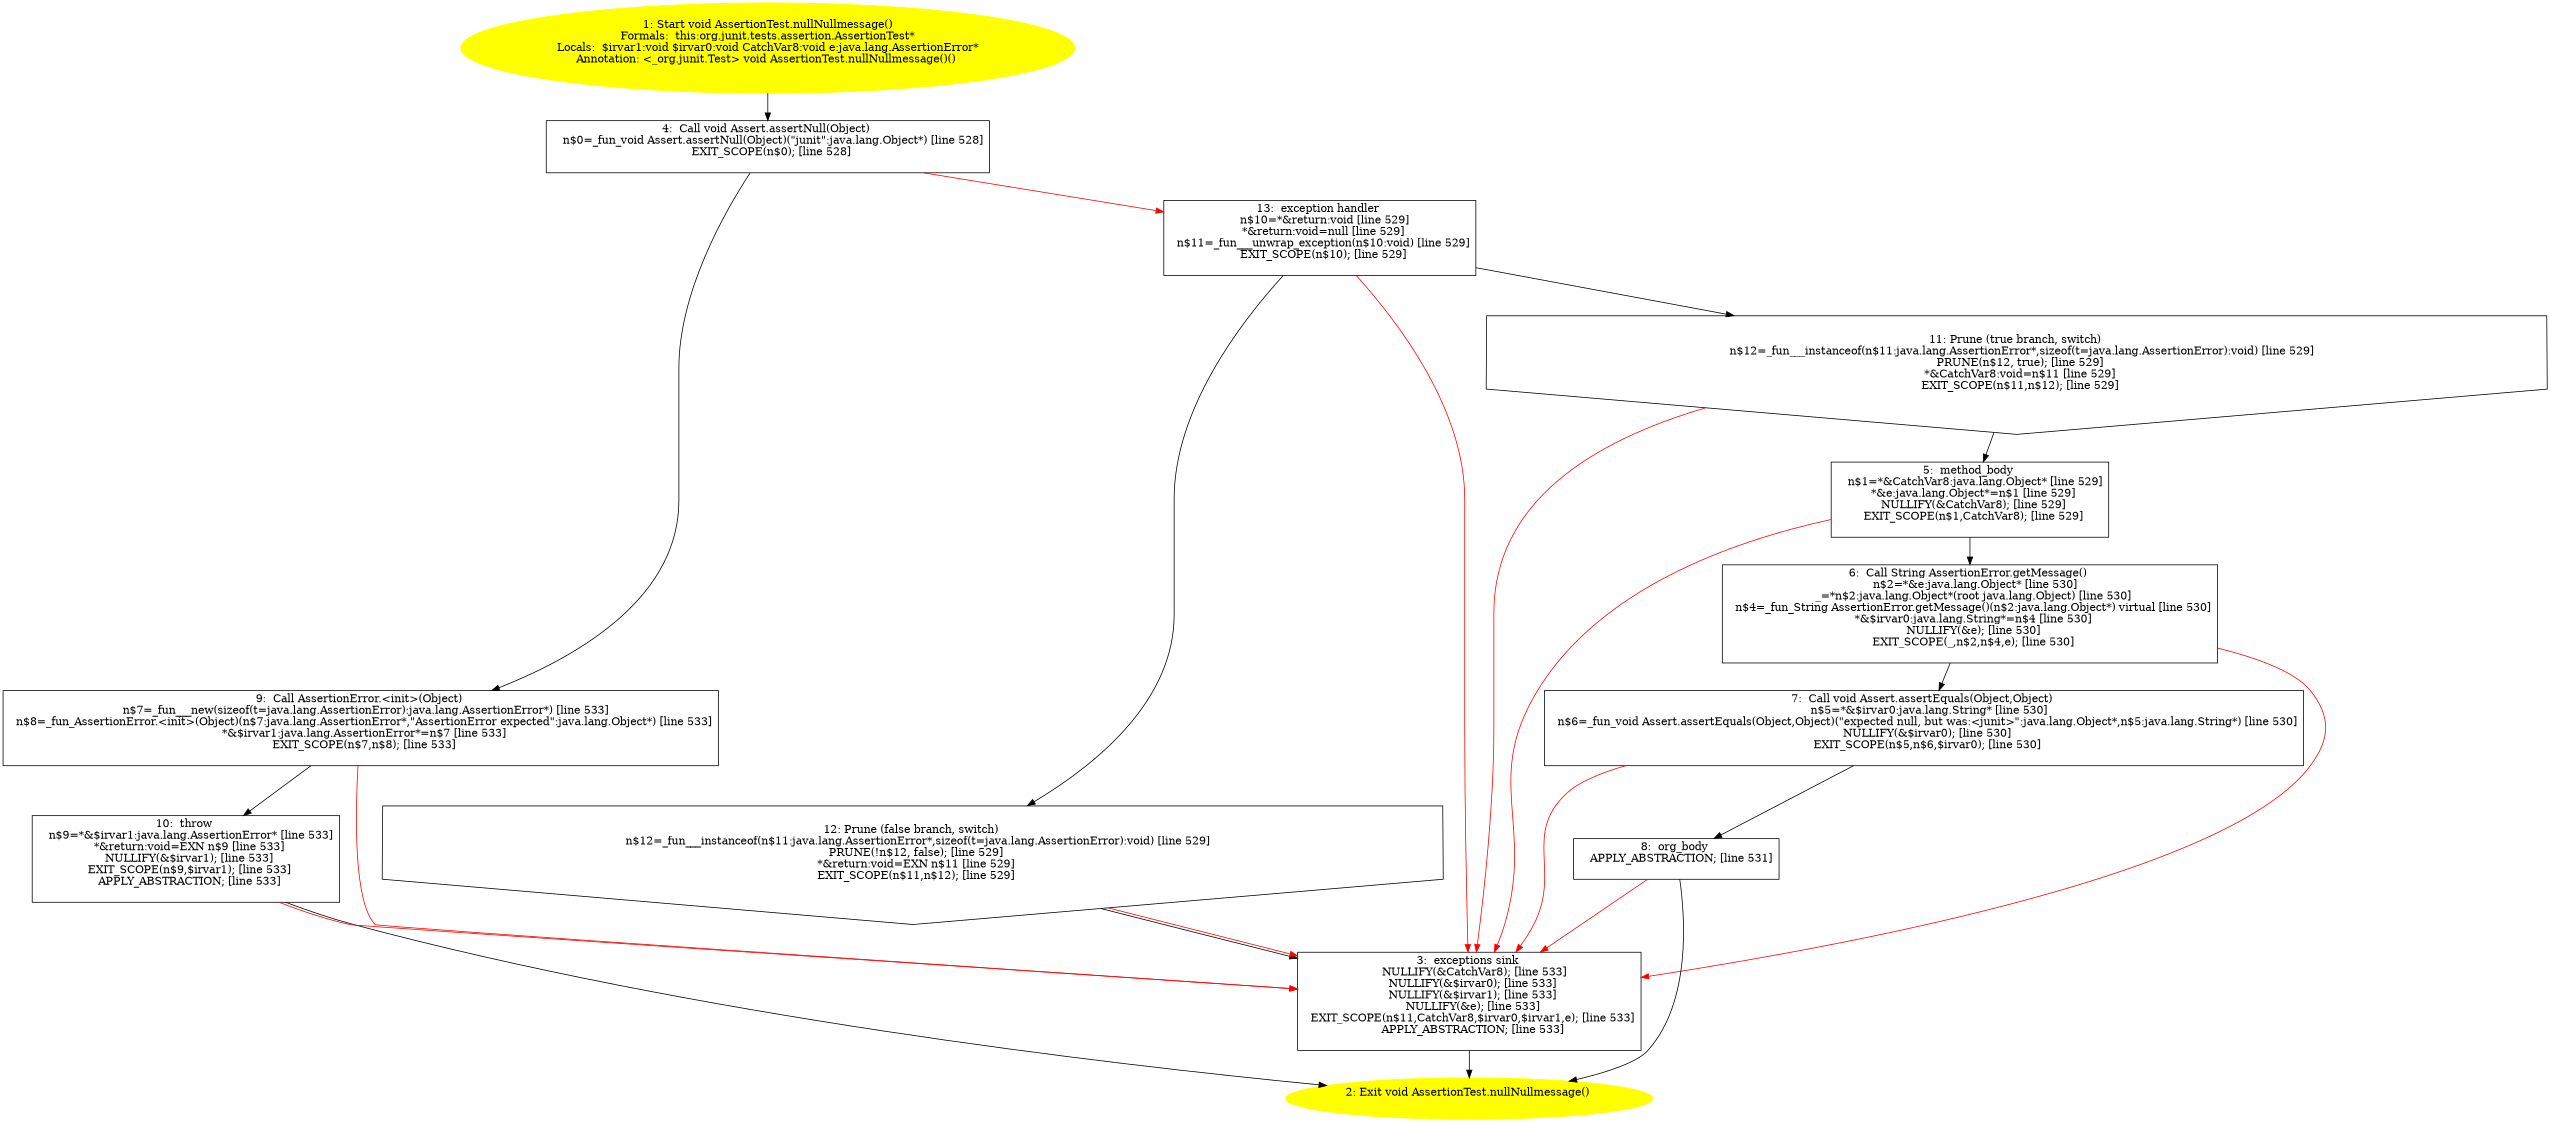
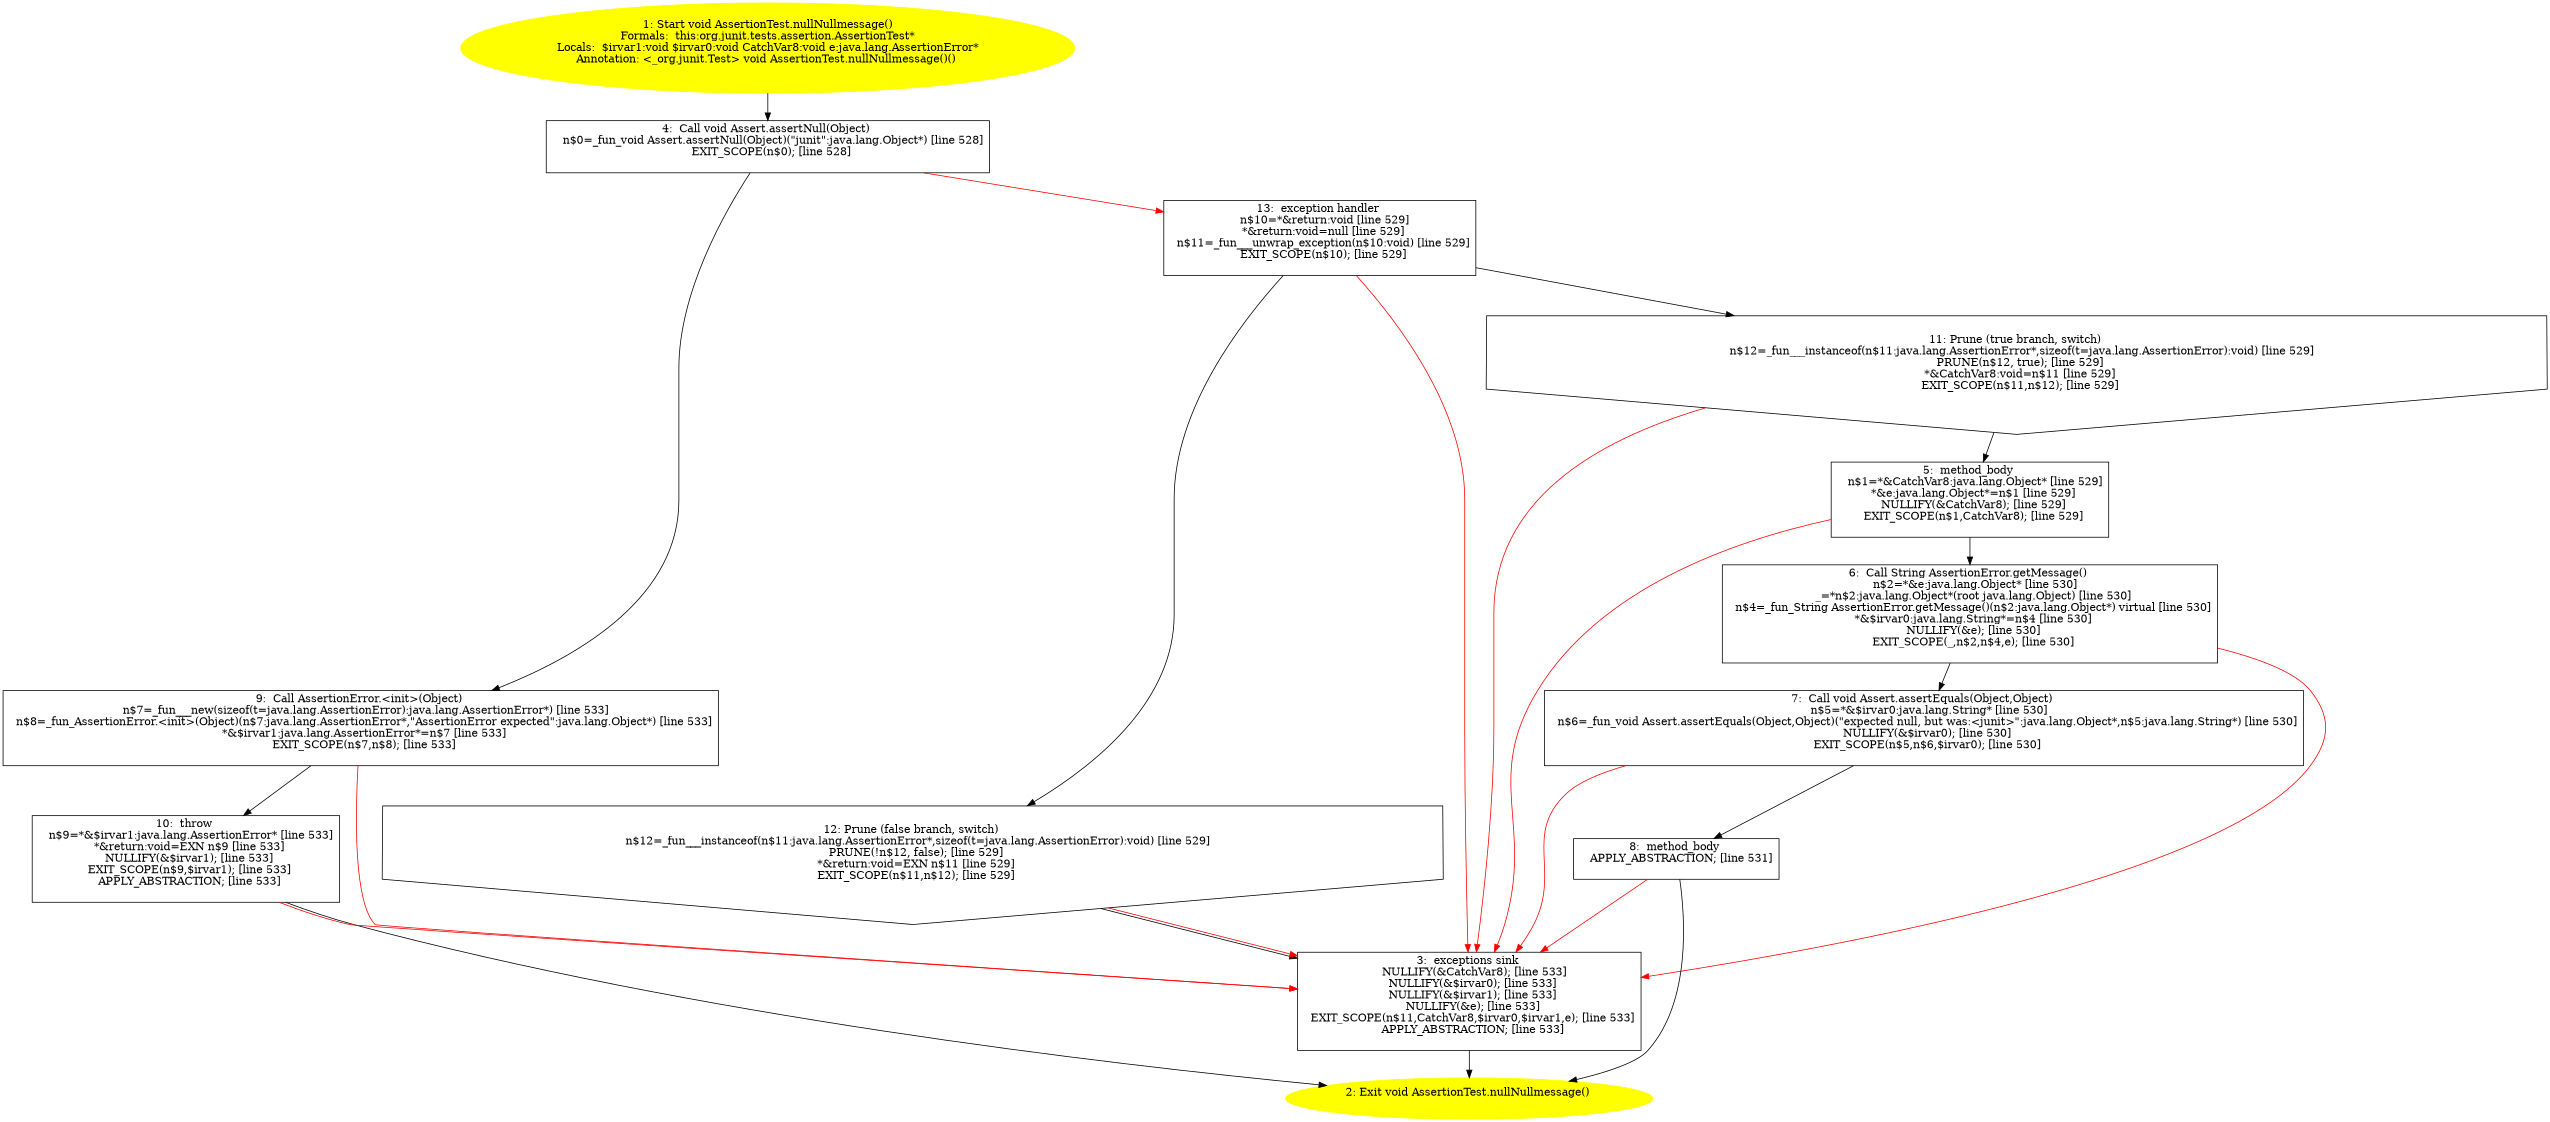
node "8:  org_body APPLY_ABSTRACTION; [line 531]": label "8:  org_body APPLY_ABSTRACTION; [line 531]" -> "8:  method_body APPLY_ABSTRACTION; [line 531]"
